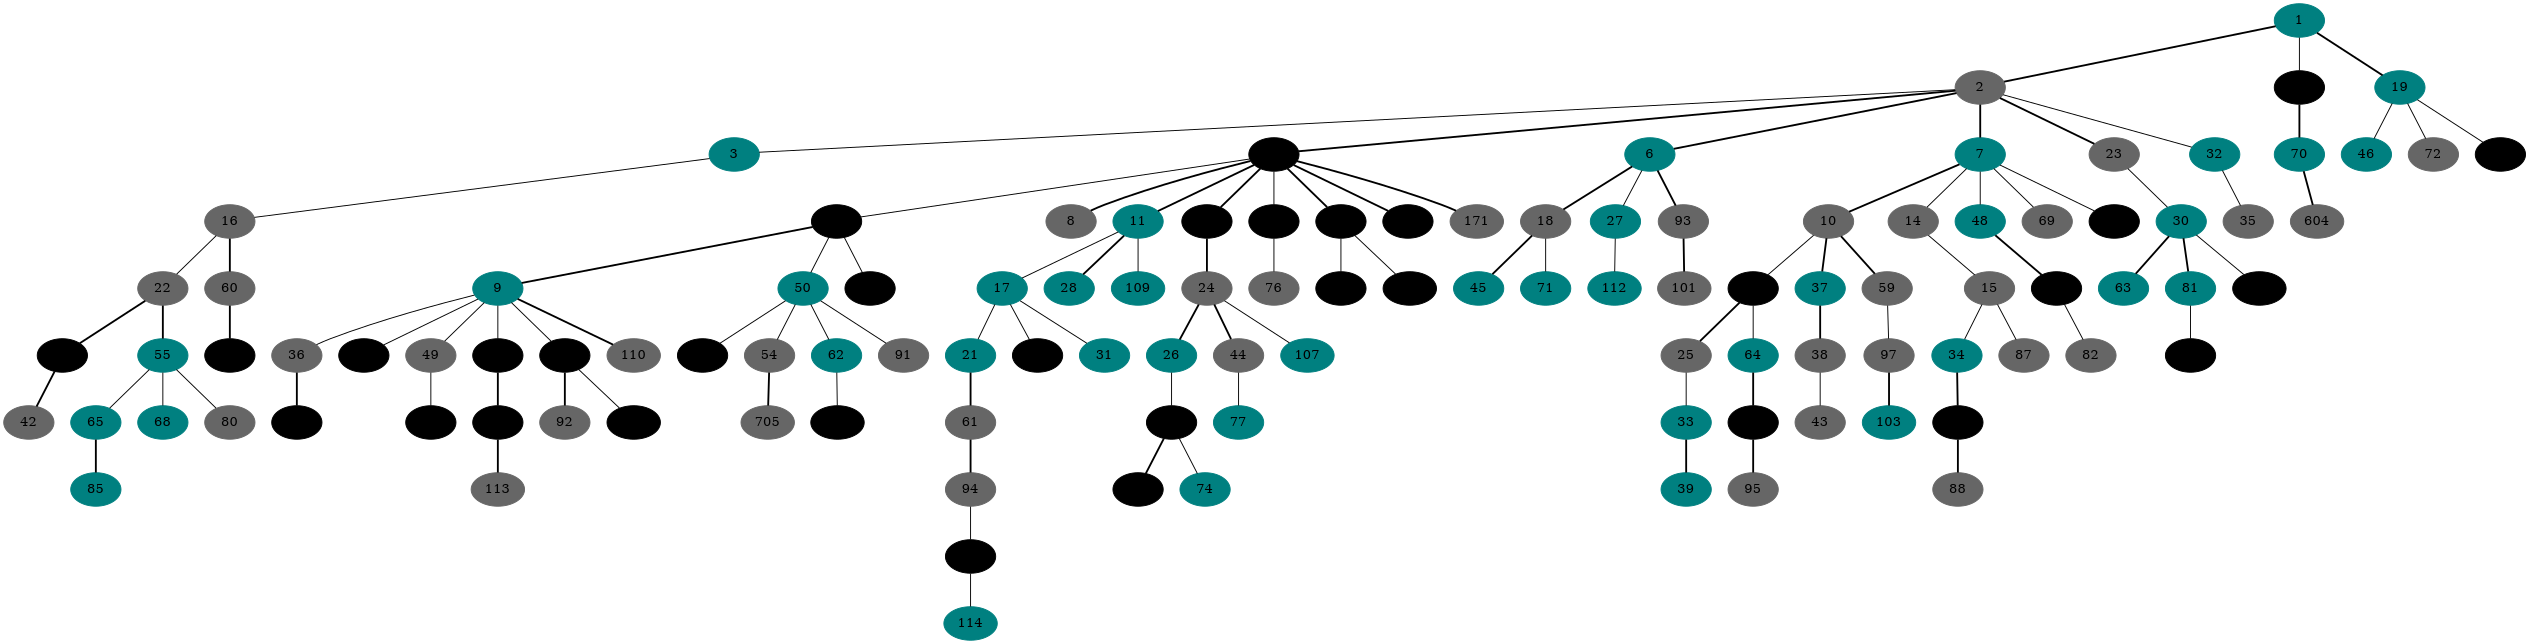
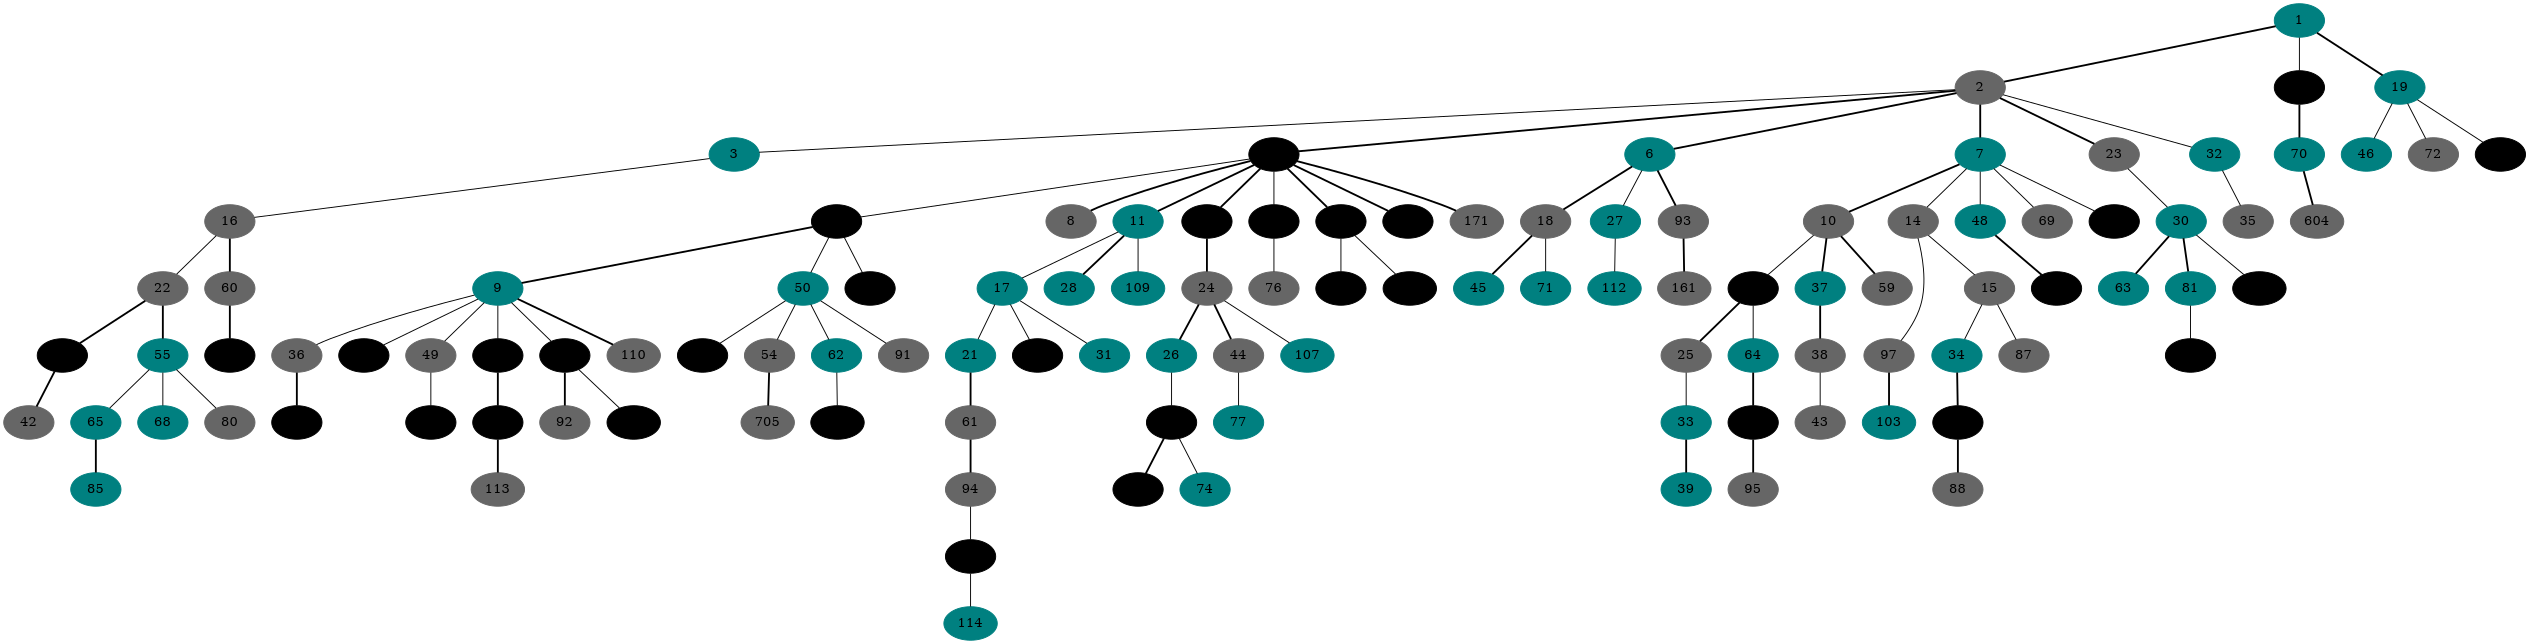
node "101": label "101" -> "161"
edge "59" -- "97": now "14" -- "97"
node "82": removed
